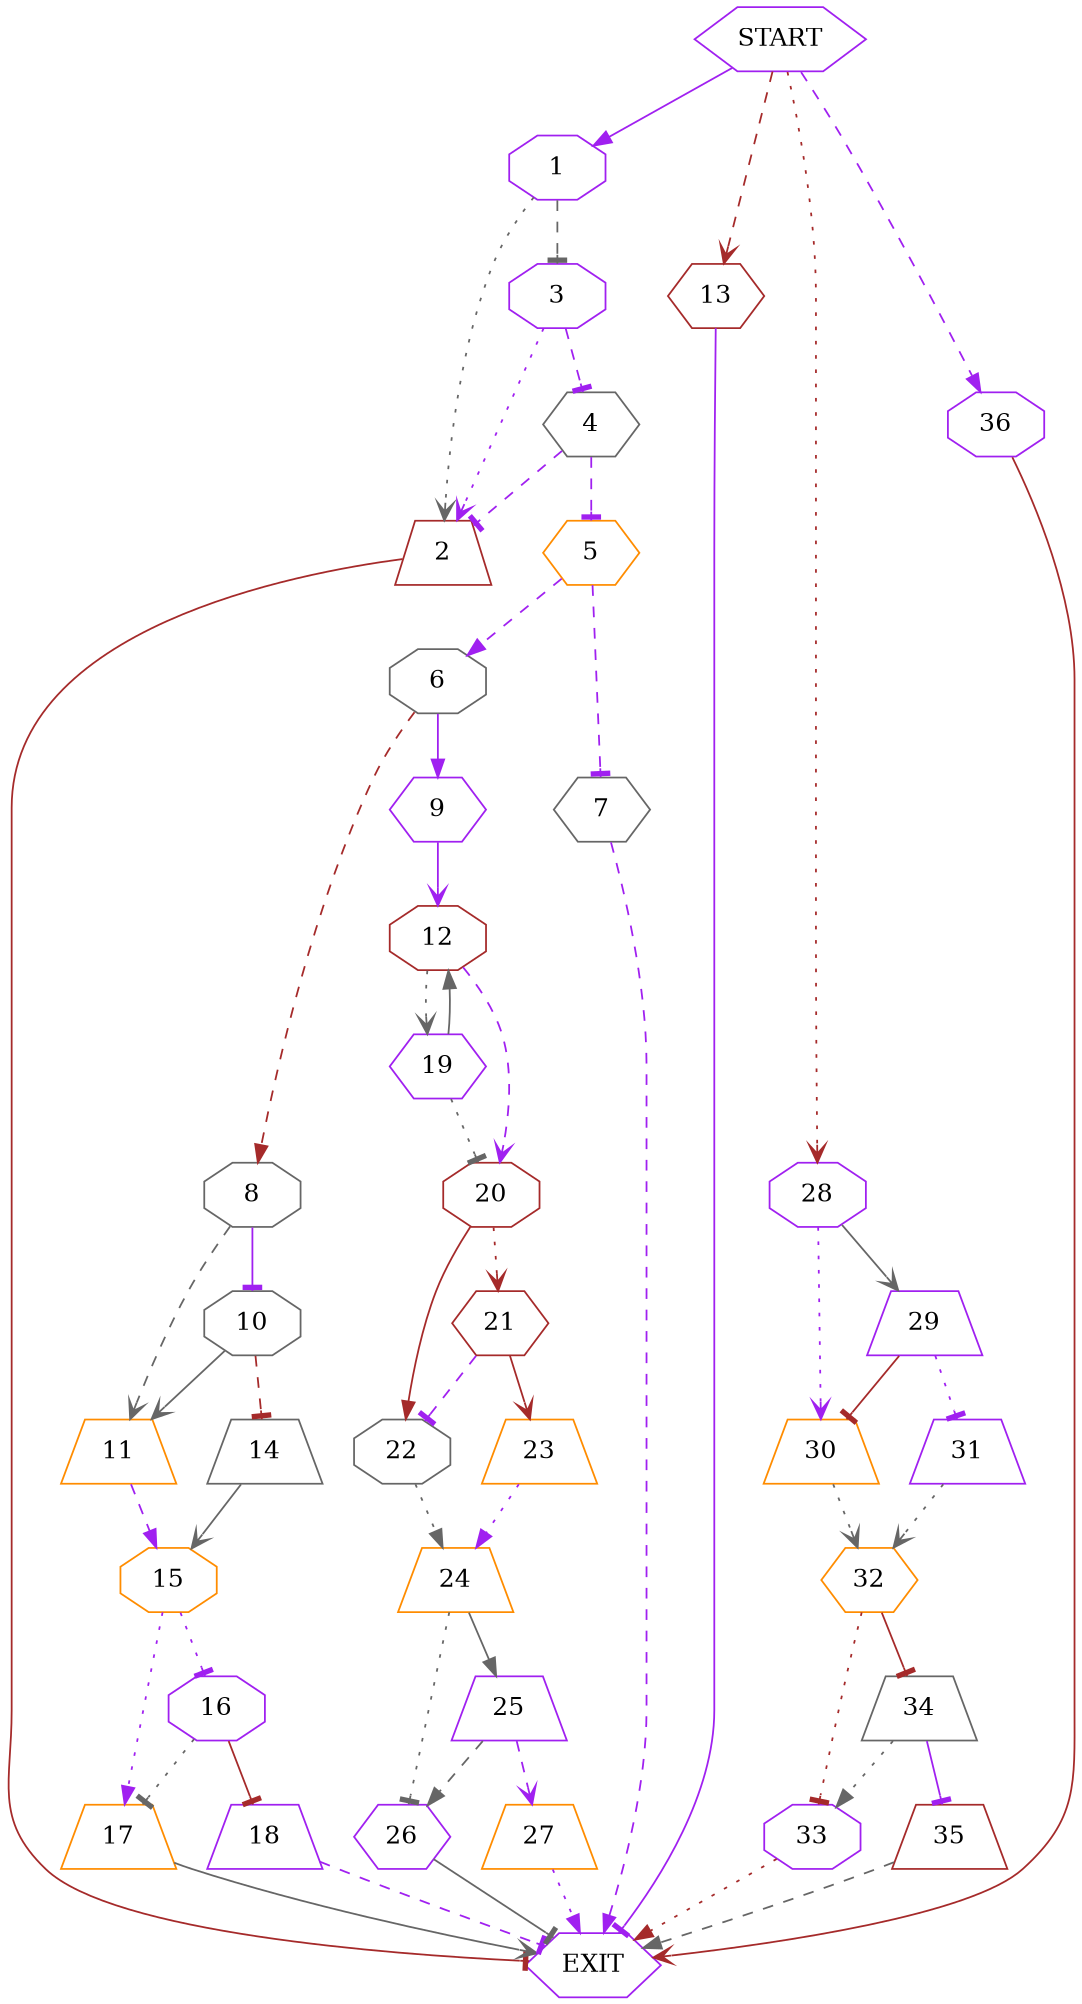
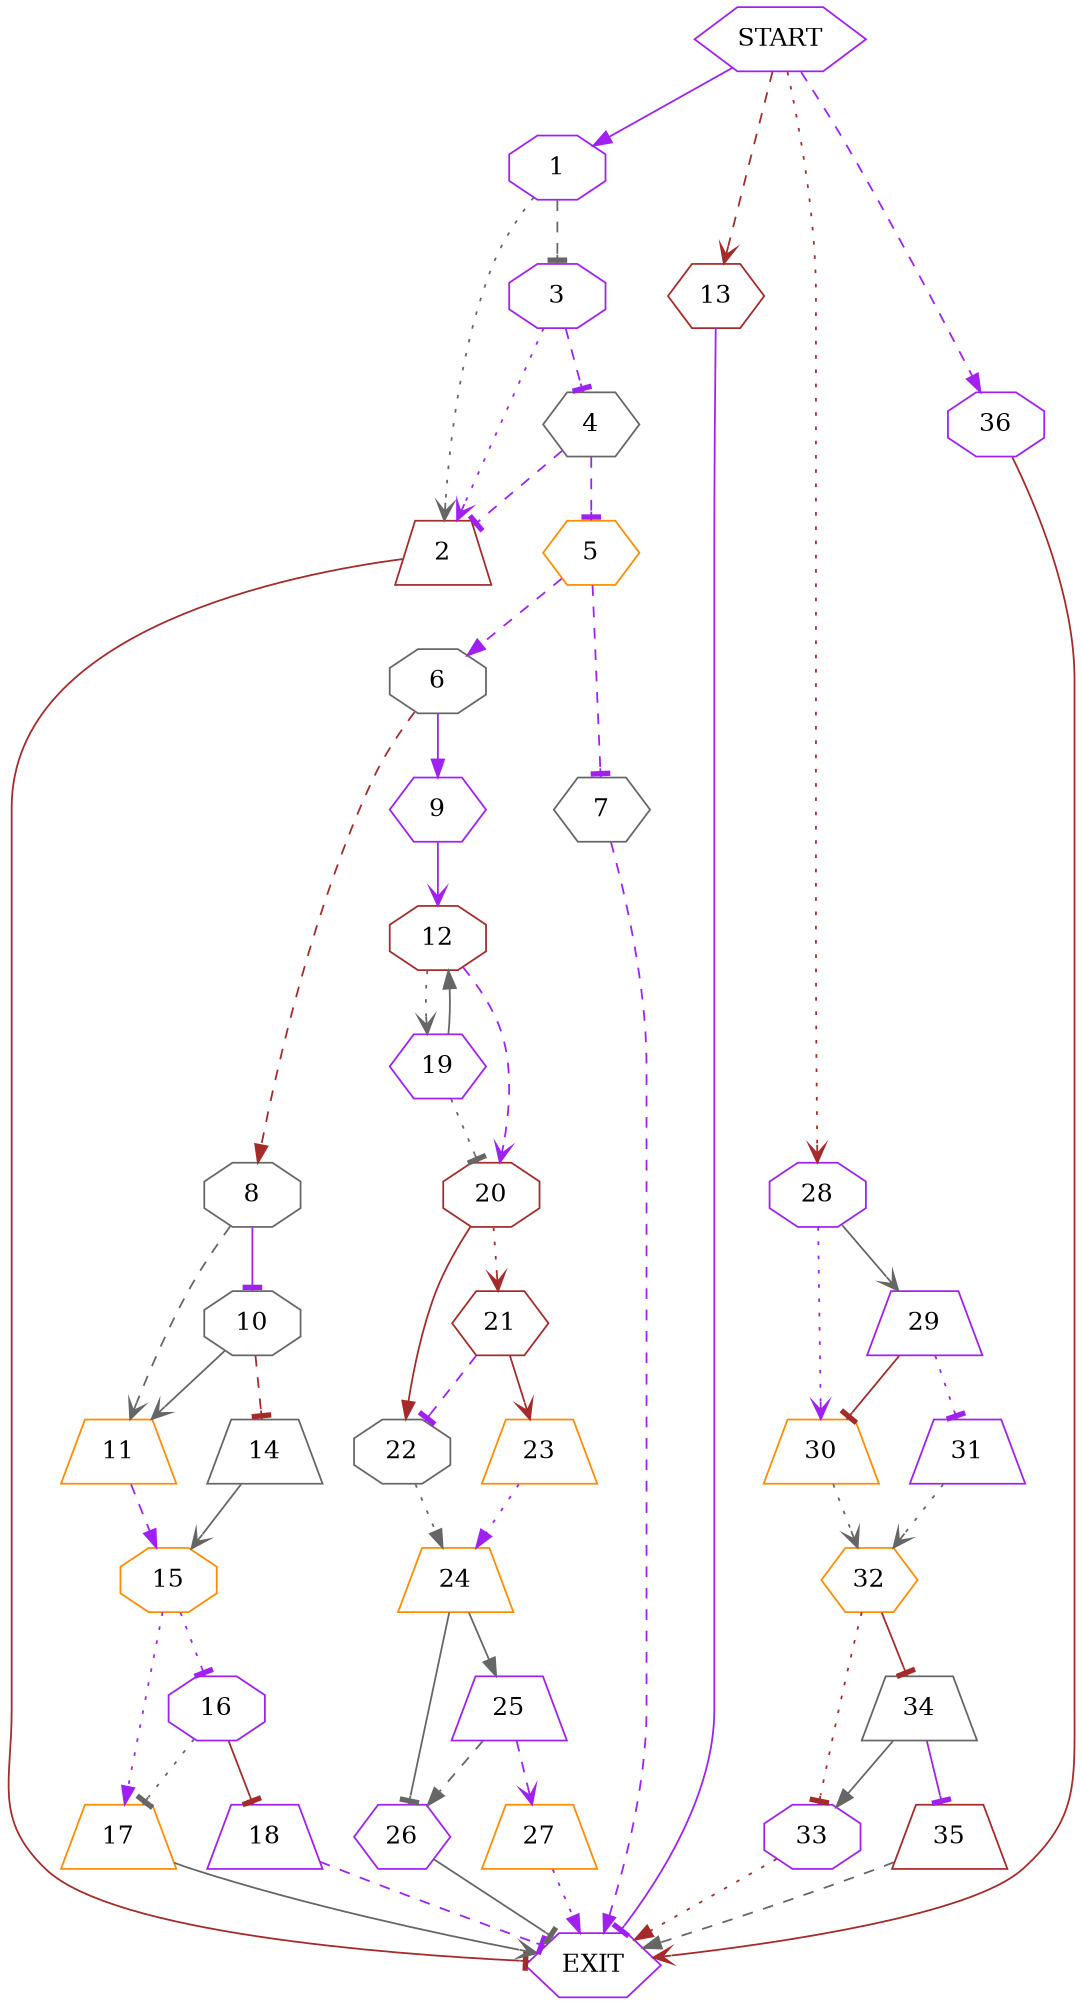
edge "24" -> "26": style dotted -> solid
edge "34" -> "33": style dotted -> solid
